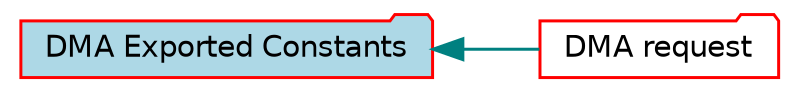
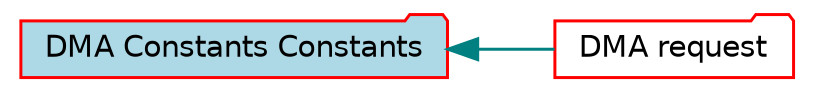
node "DMA Exported Constants": label "DMA Exported Constants" -> "DMA Constants Constants"
